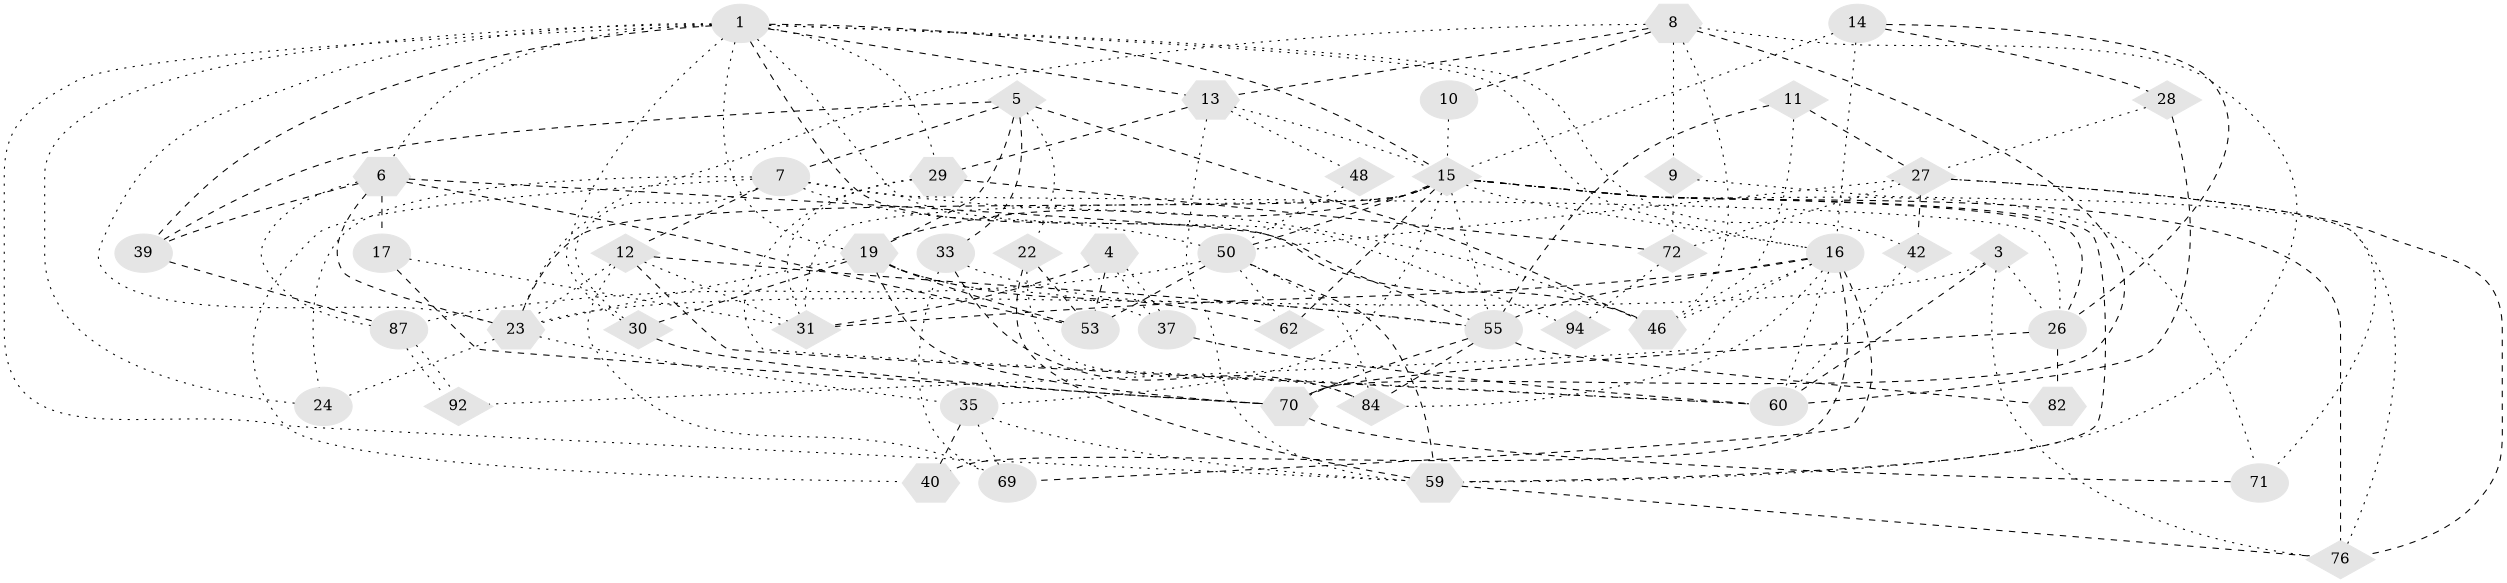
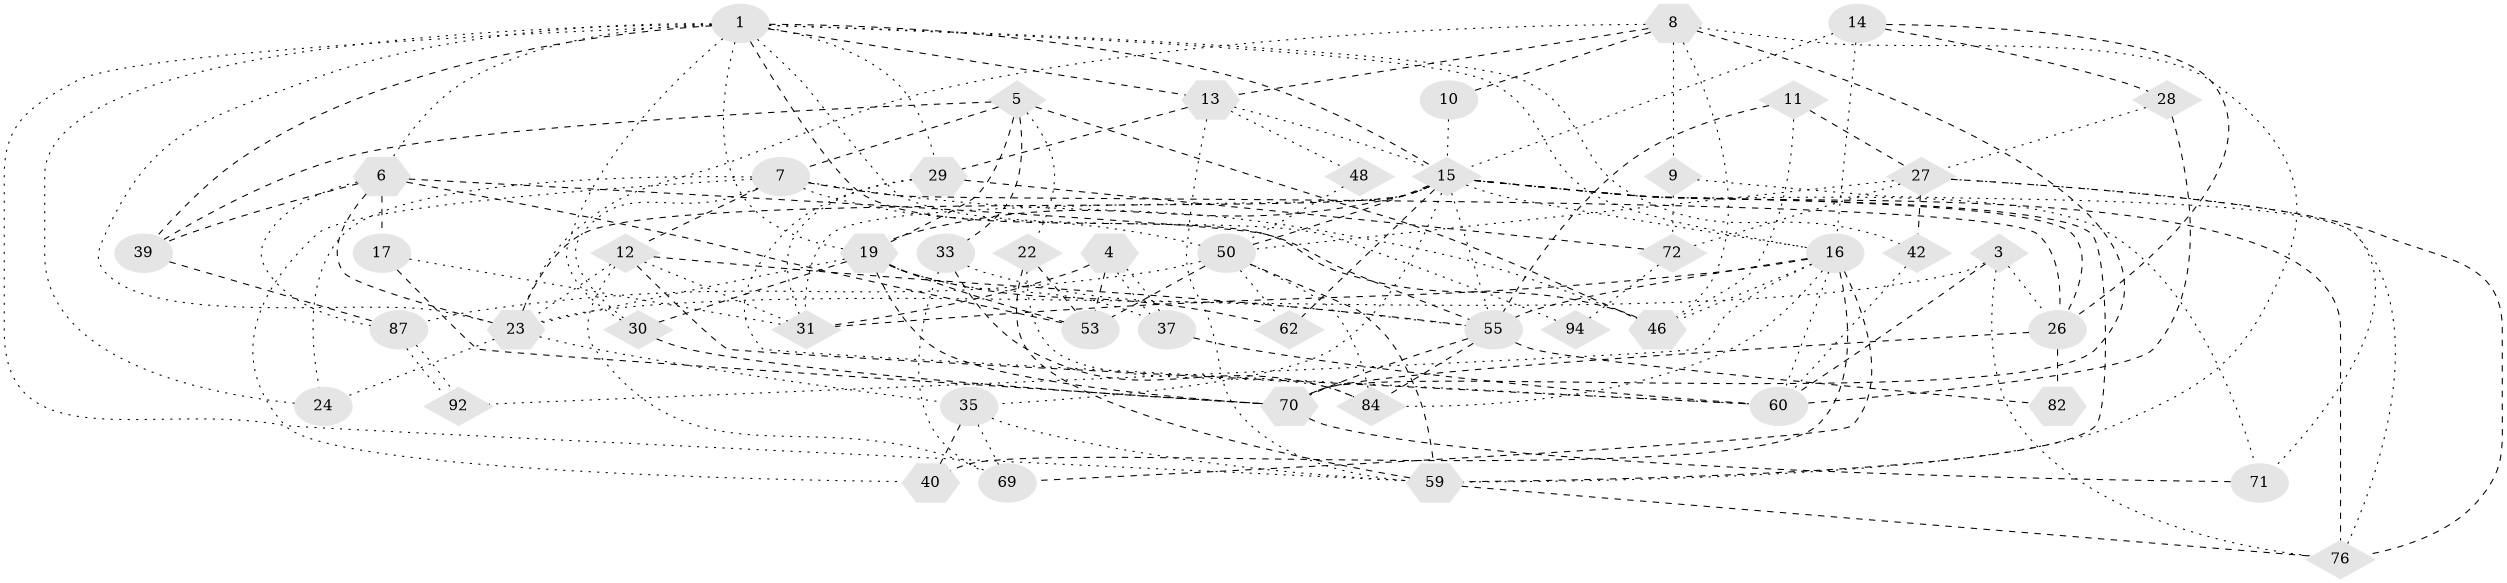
edge "7" -- "26": style dotted -> dashed
